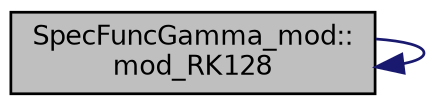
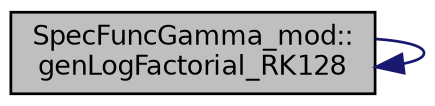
node "SpecFuncGamma_mod:: mod_RK128": label "SpecFuncGamma_mod:: mod_RK128" -> "SpecFuncGamma_mod:: genLogFactorial_RK128"
